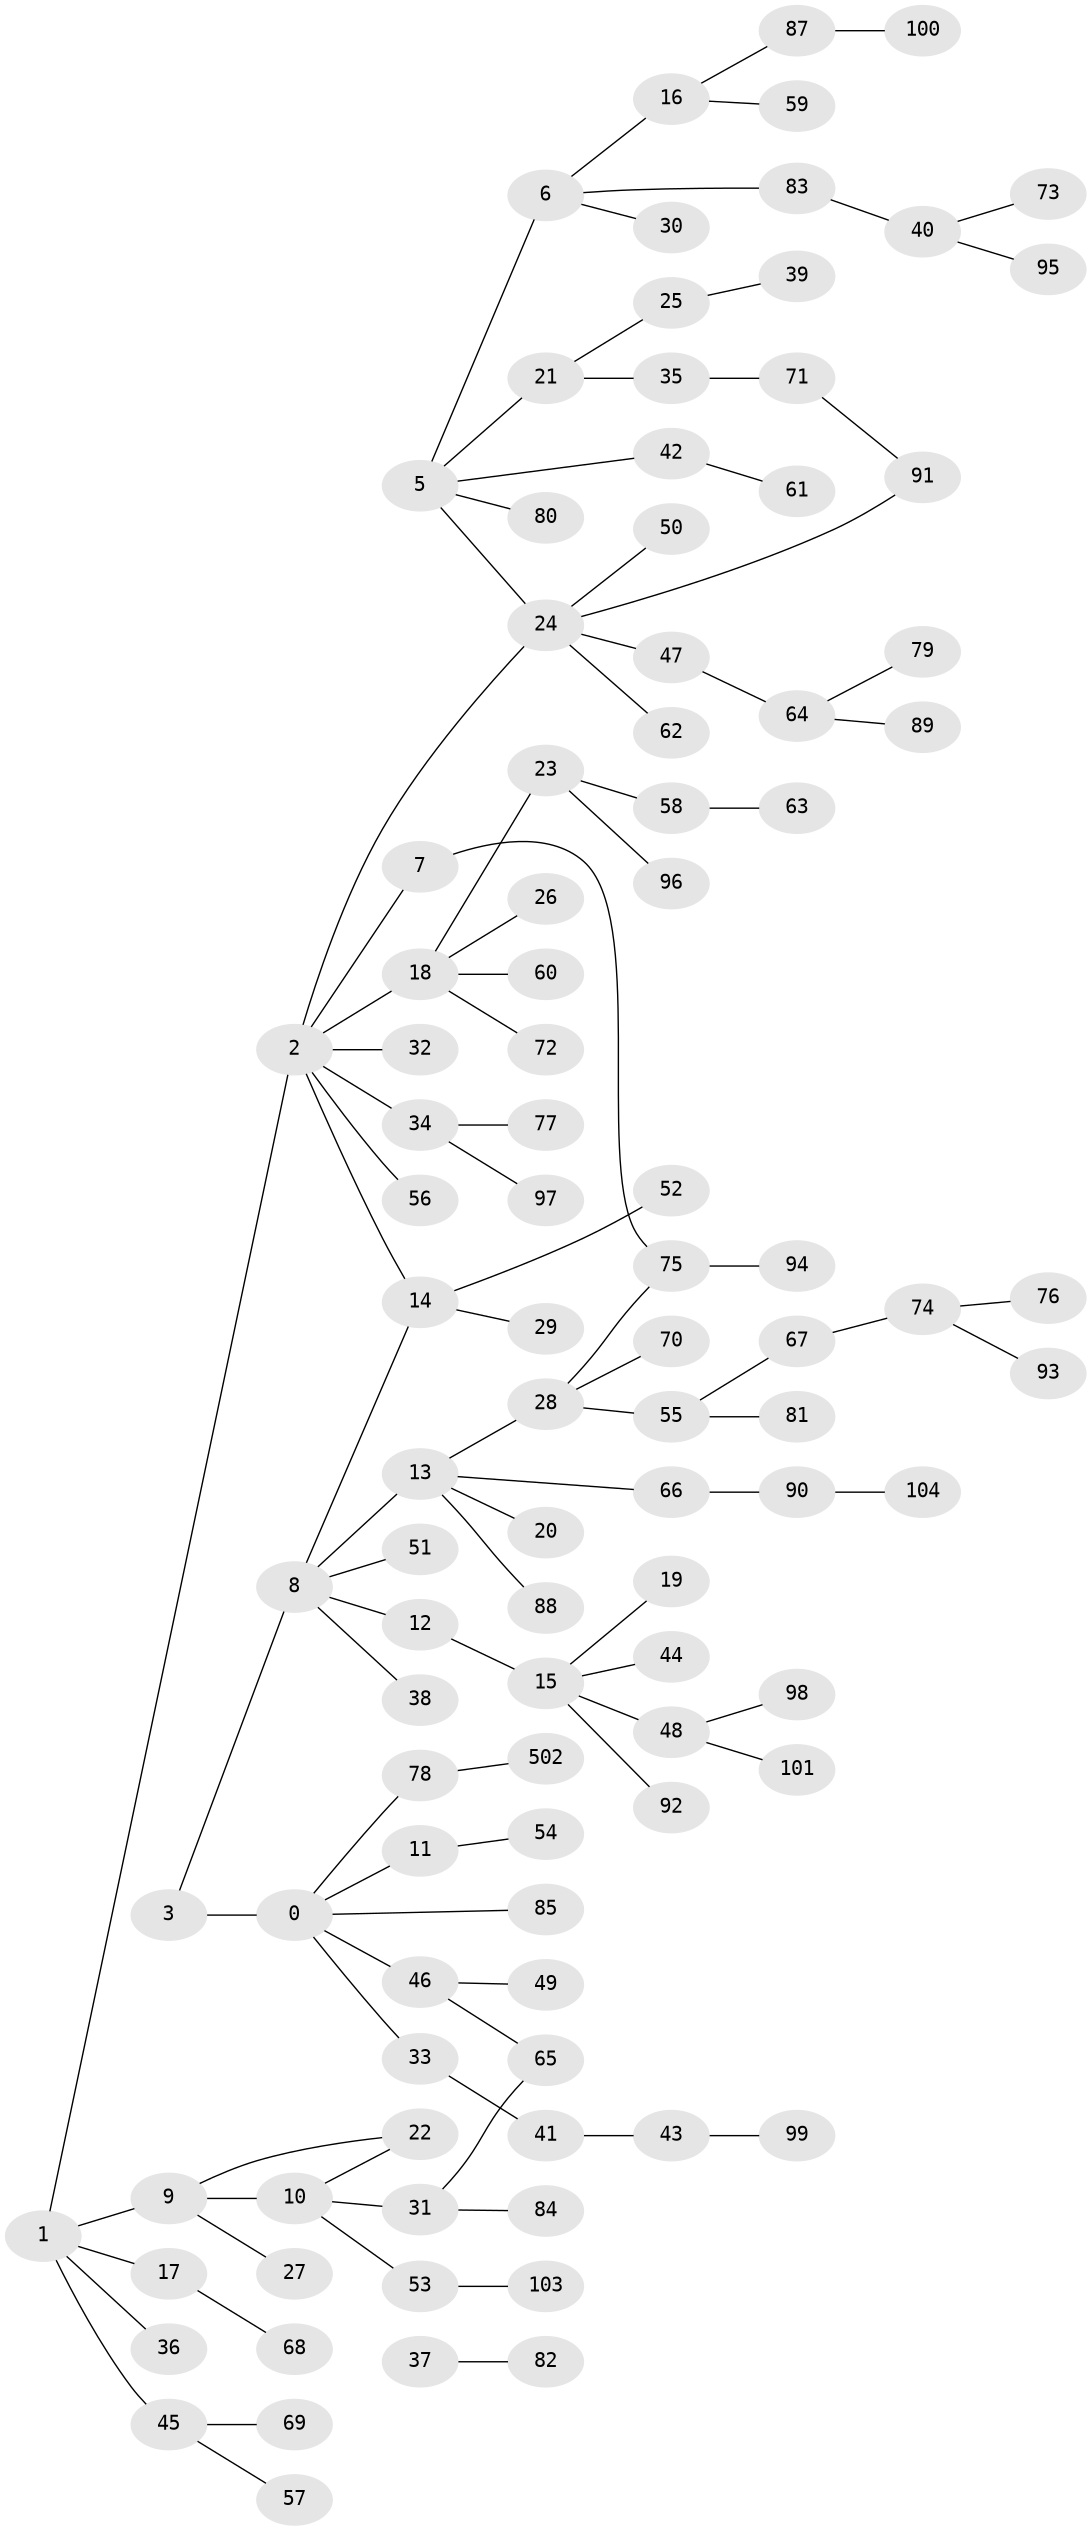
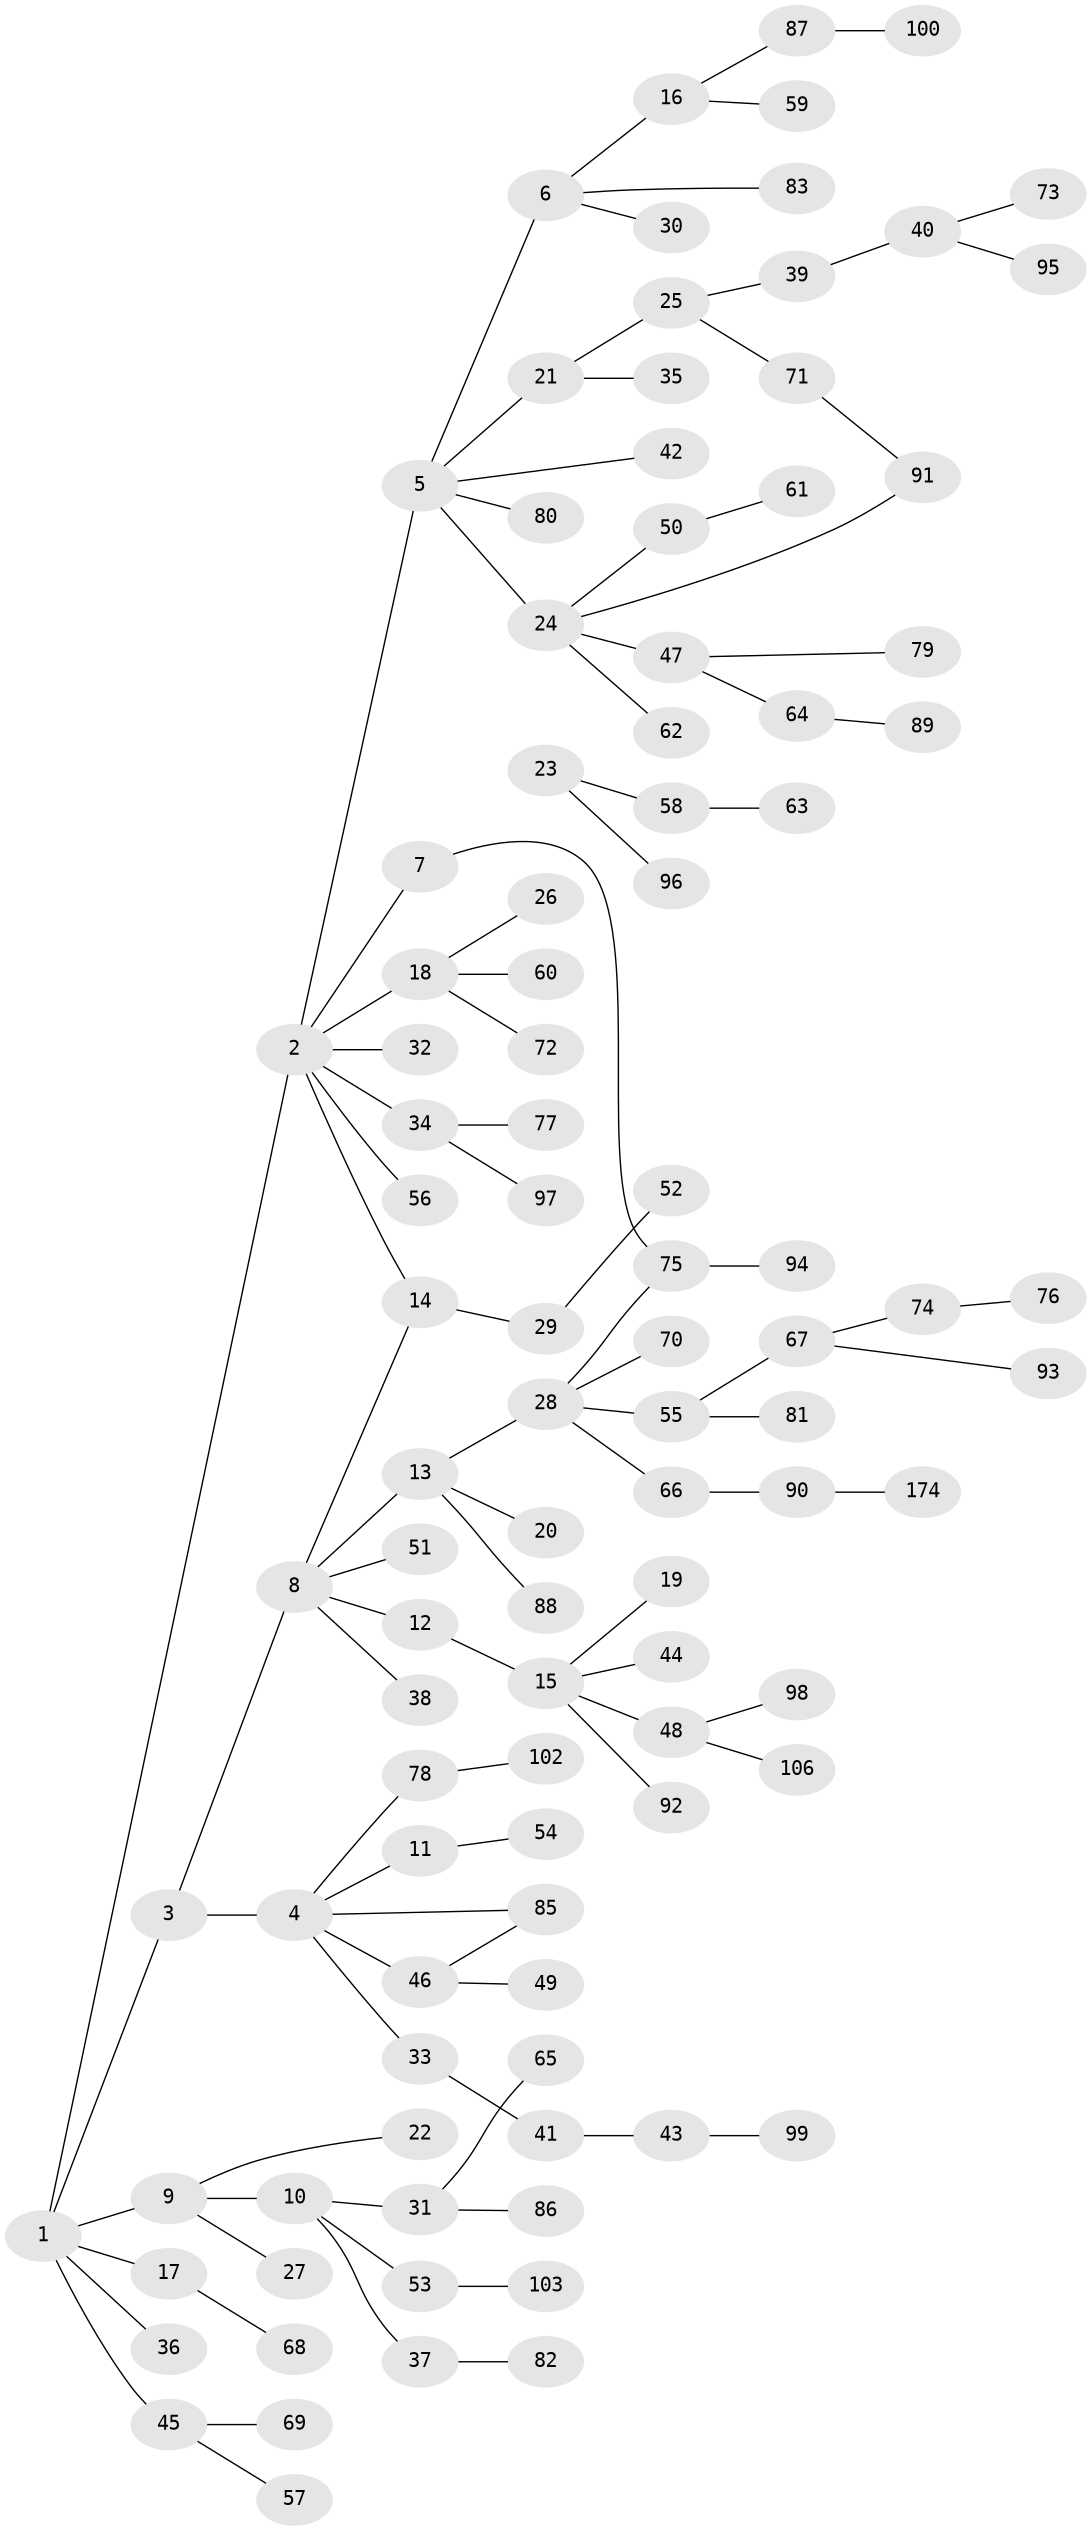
edge "83" -- "40": now "39" -- "40"
edge "35" -- "71": now "25" -- "71"
edge "42" -- "61": now "50" -- "61"
edge "79" -- "64": now "79" -- "47"
edge "24" -- "2": now "5" -- "2"
edge "23" -- "18": removed
edge "52" -- "14": now "52" -- "29"
edge "74" -- "93": now "67" -- "93"
edge "13" -- "66": now "28" -- "66"
node "104": label "104" -> "174"
node "502": label "502" -> "102"
node "101": label "101" -> "106"
node "0": label "0" -> "4"
edge "46" -- "65": now "46" -- "85"
edge "3" -- "1": added
edge "22" -- "10": now "37" -- "10"
node "84": label "84" -> "86"
